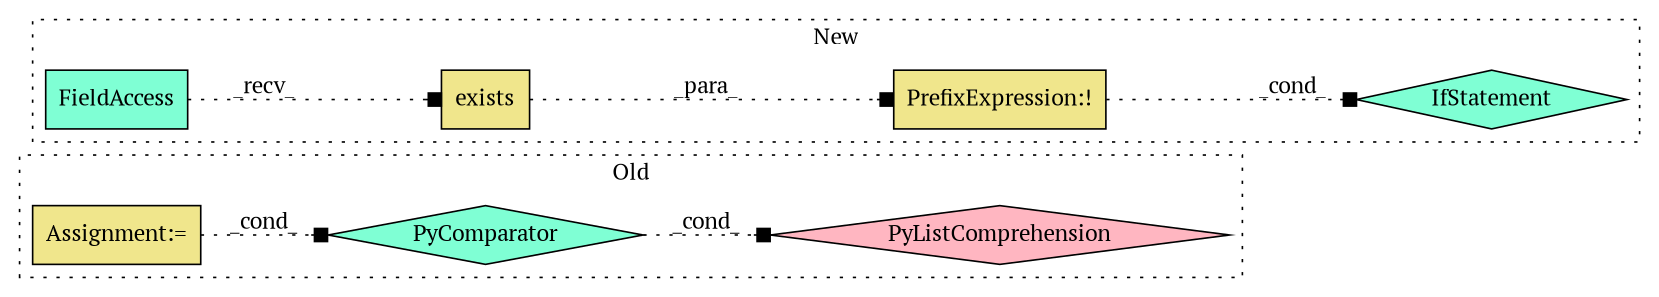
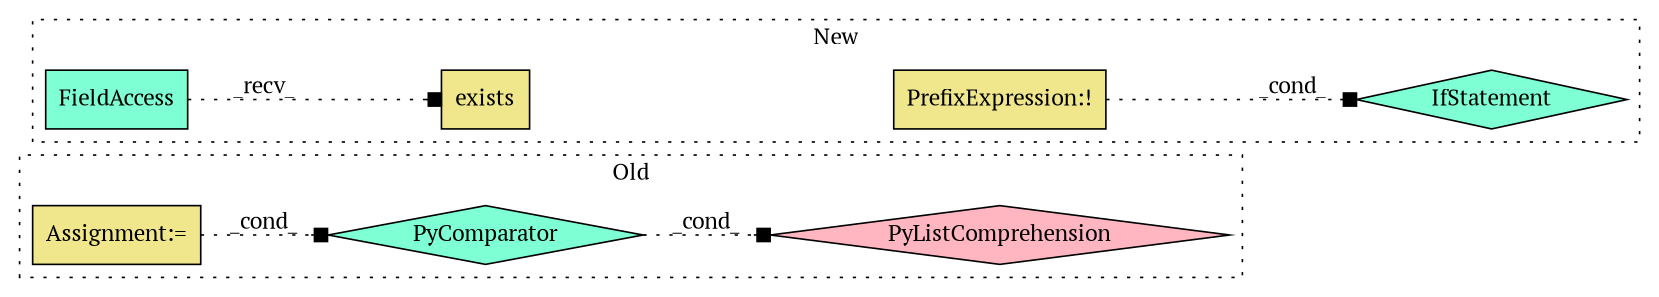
edge "exists" -> "PrefixExpression:!": removed, label "_para_"
